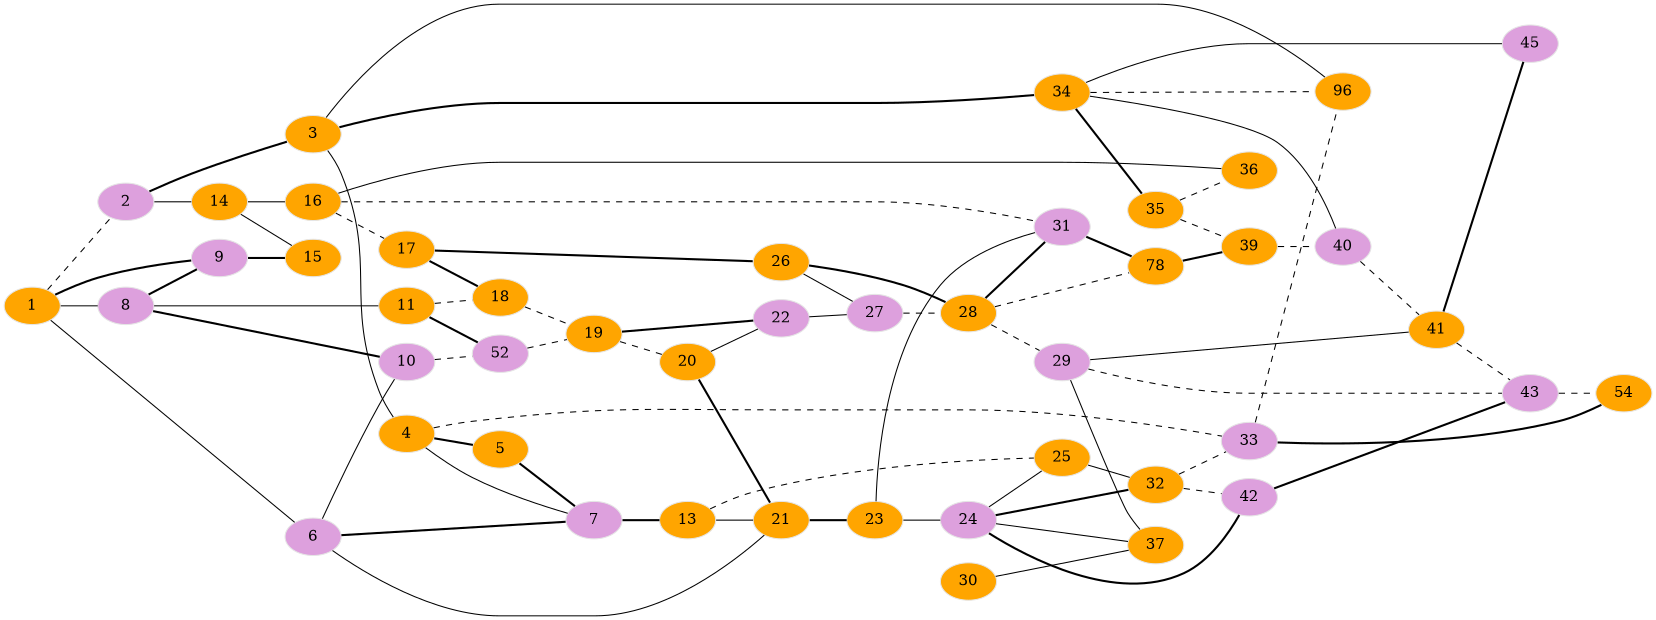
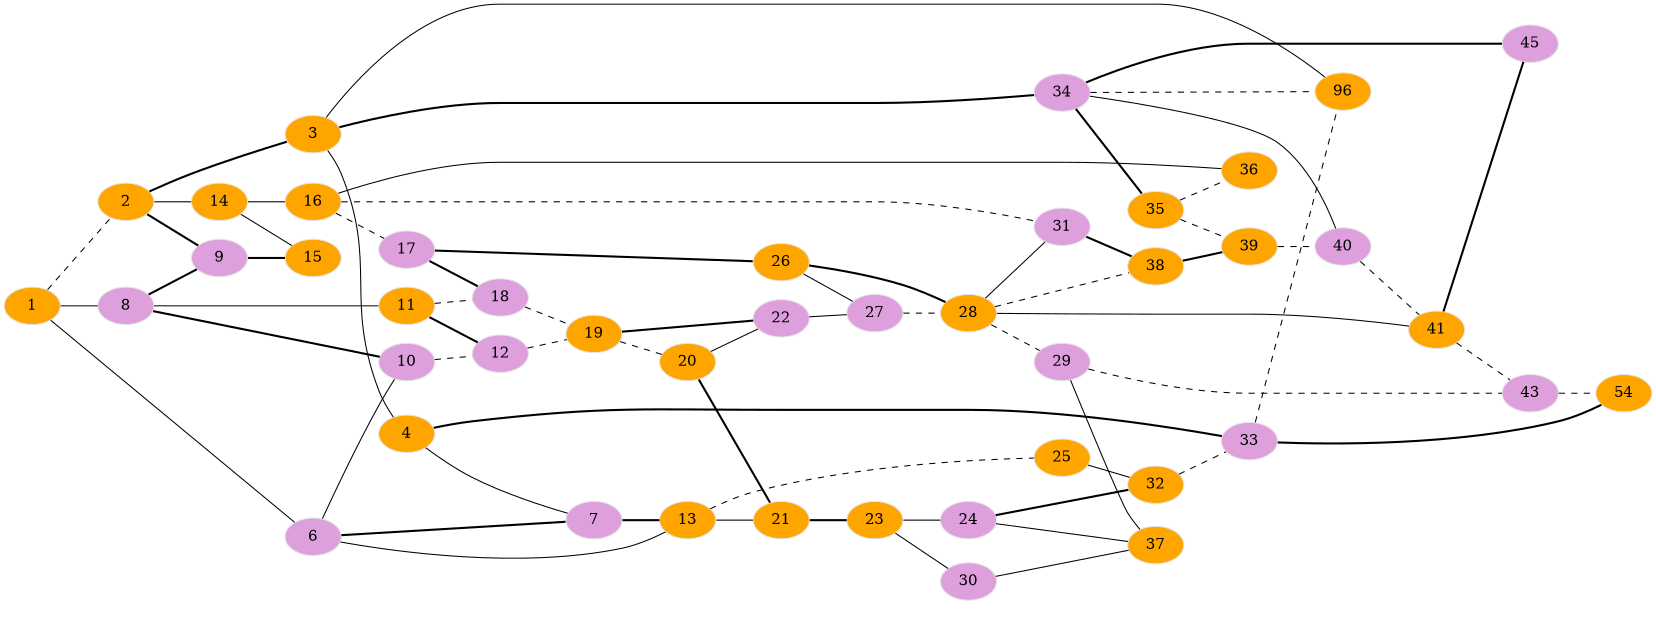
edge "45" -- "34": style solid -> bold
node "34": fillcolor orange -> plum
node "2": fillcolor plum -> orange
node "17": fillcolor orange -> plum
node "78": label "78" -> "38"
edge "31" -- "28": style bold -> solid
edge "9" -- "1": now "9" -- "2"
node "18": fillcolor orange -> plum
edge "31" -- "23": now "30" -- "23"
edge "41" -- "29": now "41" -- "28"
node "52": label "52" -> "12"
edge "4" -- "33": style dashed -> bold
node "5": removed
edge "25" -- "24": removed
node "42": removed
node "30": fillcolor orange -> plum
edge "21" -- "6": now "13" -- "6"
